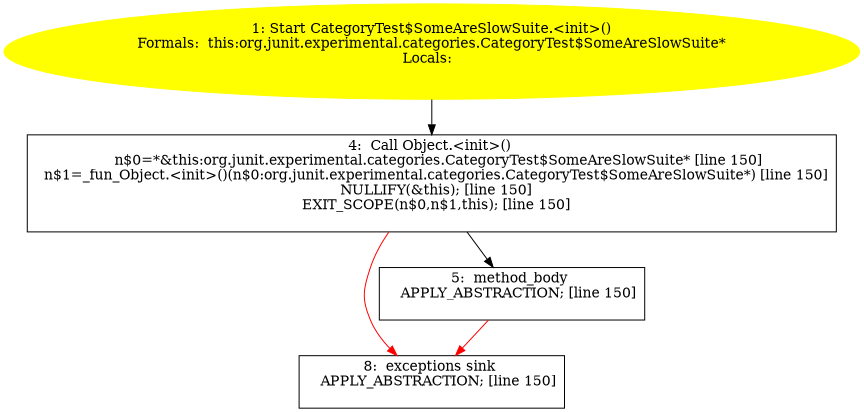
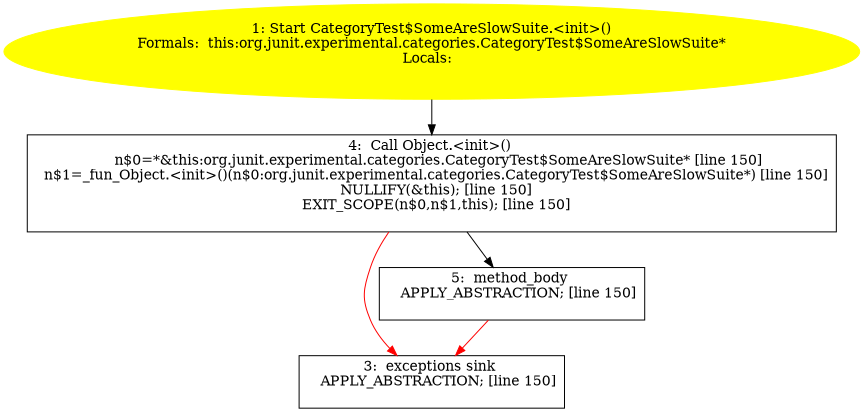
node "8:  exceptions sink APPLY_ABSTRACTION; [line 150]": label "8:  exceptions sink APPLY_ABSTRACTION; [line 150]" -> "3:  exceptions sink APPLY_ABSTRACTION; [line 150]"
